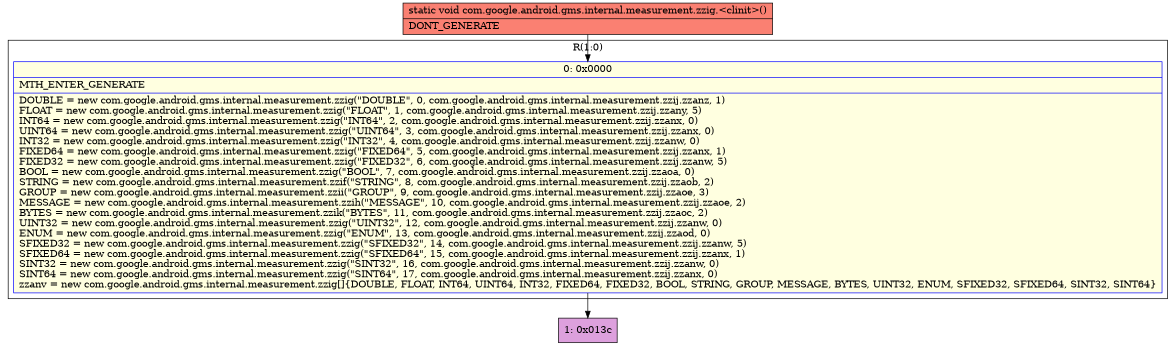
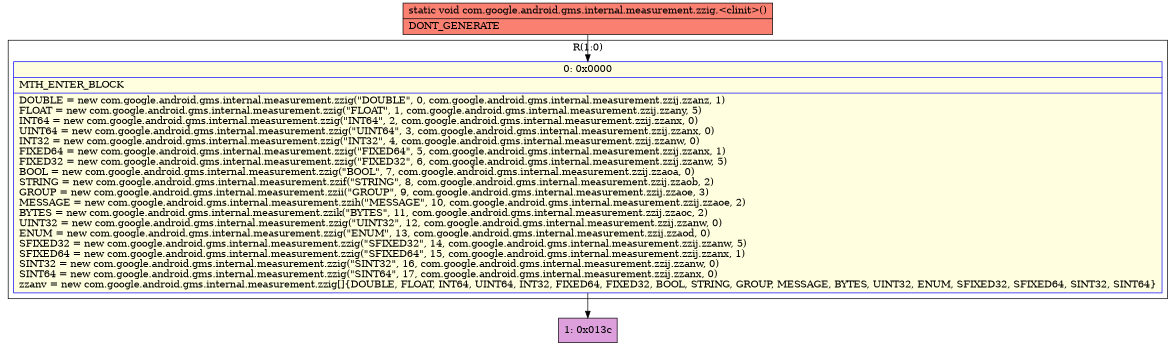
node "0: 0x0000": text "MTH_ENTER_GENERATE" -> "MTH_ENTER_BLOCK"
